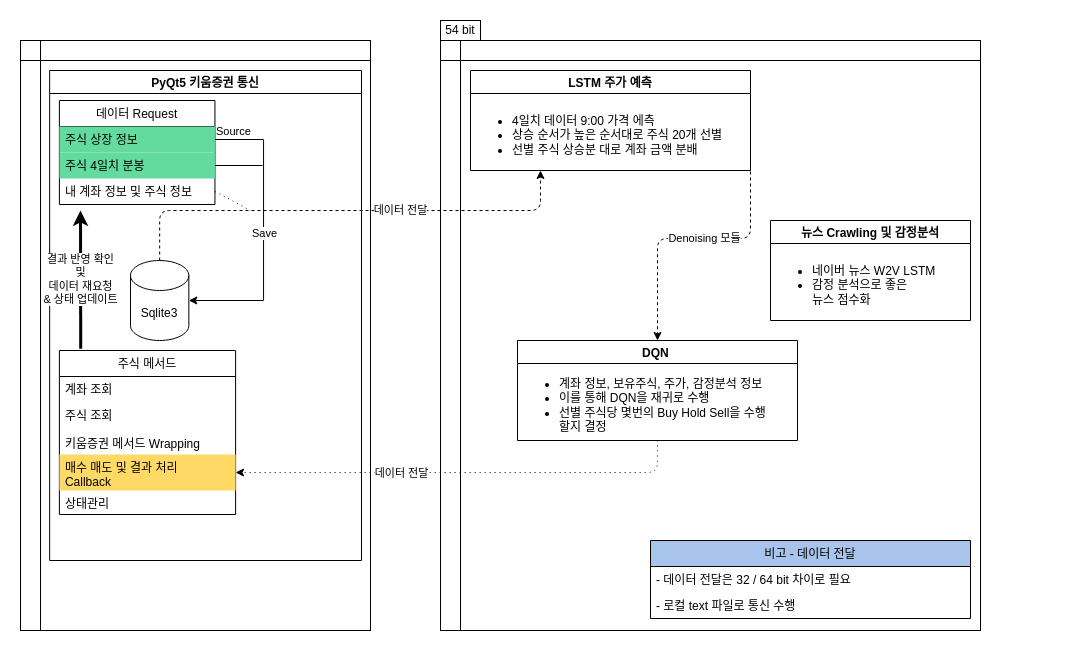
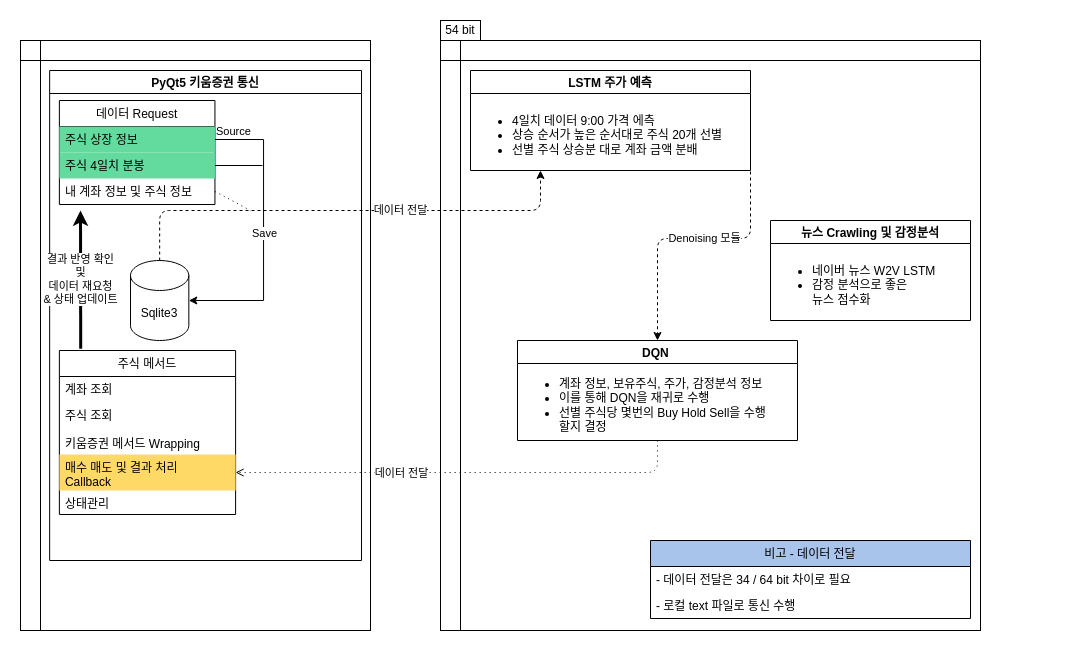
edge "계좌 정보, 보유주식, 주가, 감정분석 정보 이를 통해 DQN을 재귀로 수행 선별 주식당 몇번의 Buy Hold Sell을 수행 할지 결정" -> "매수 매도 및 결과 처리 Callback": arrowhead classic -> open
node "- 데이터 전달은 32 / 64 bit 차이로 필요": label "- 데이터 전달은 32 / 64 bit 차이로 필요" -> "- 데이터 전달은 34 / 64 bit 차이로 필요"
